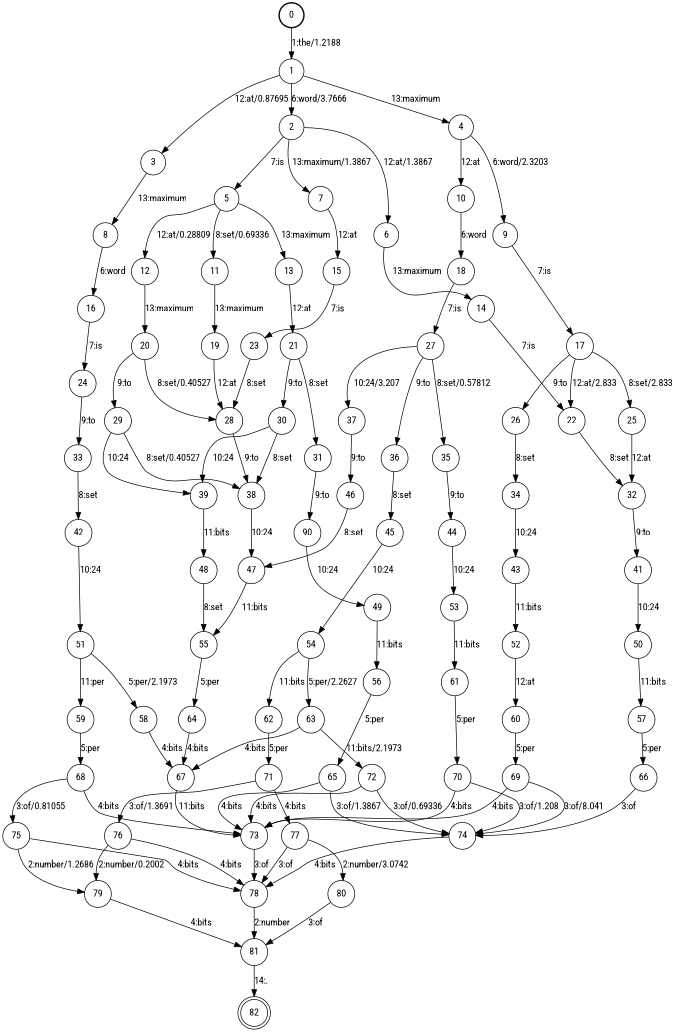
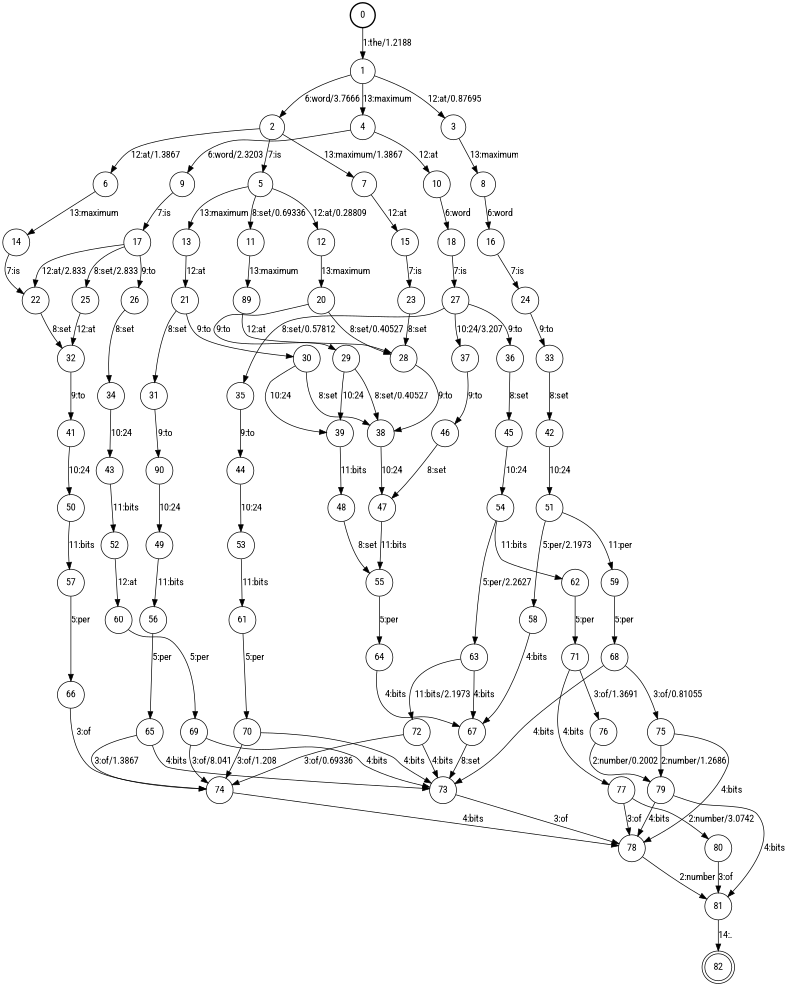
node "19": label "19" -> "89"
edge "67" -> "73": label "11:bits" -> "8:set"
edge "76" -> "78": now "79" -> "78"
